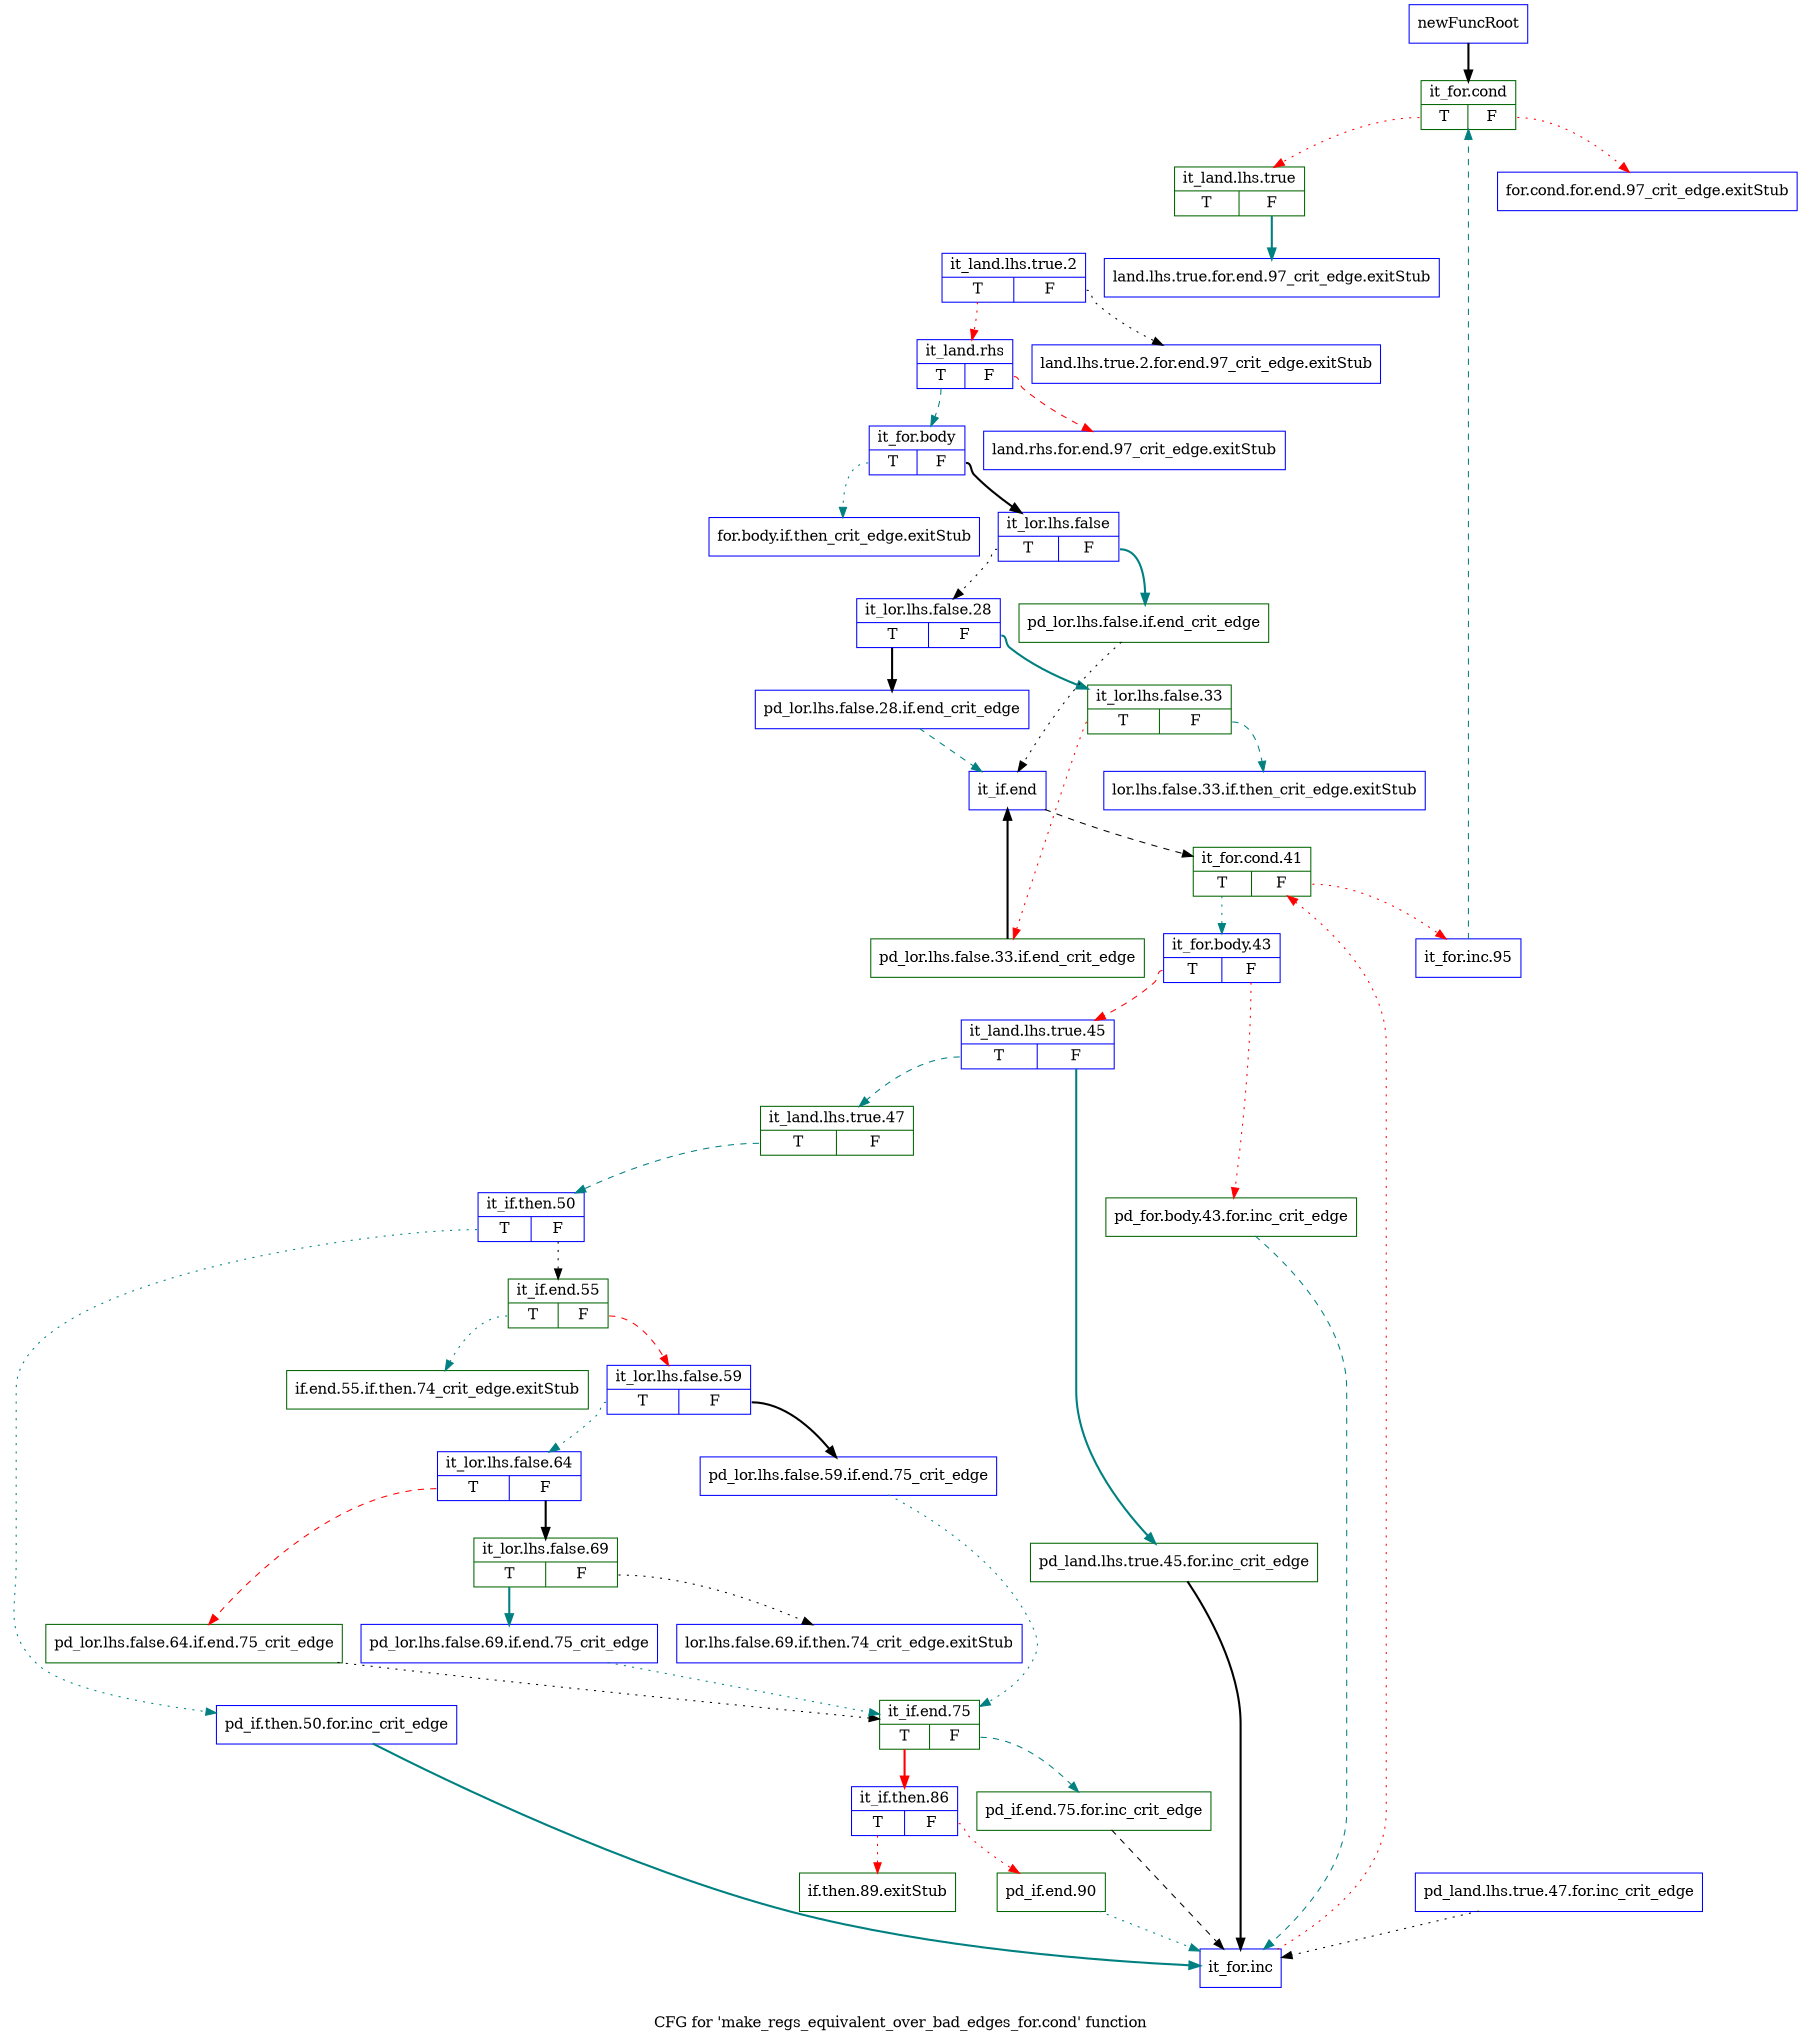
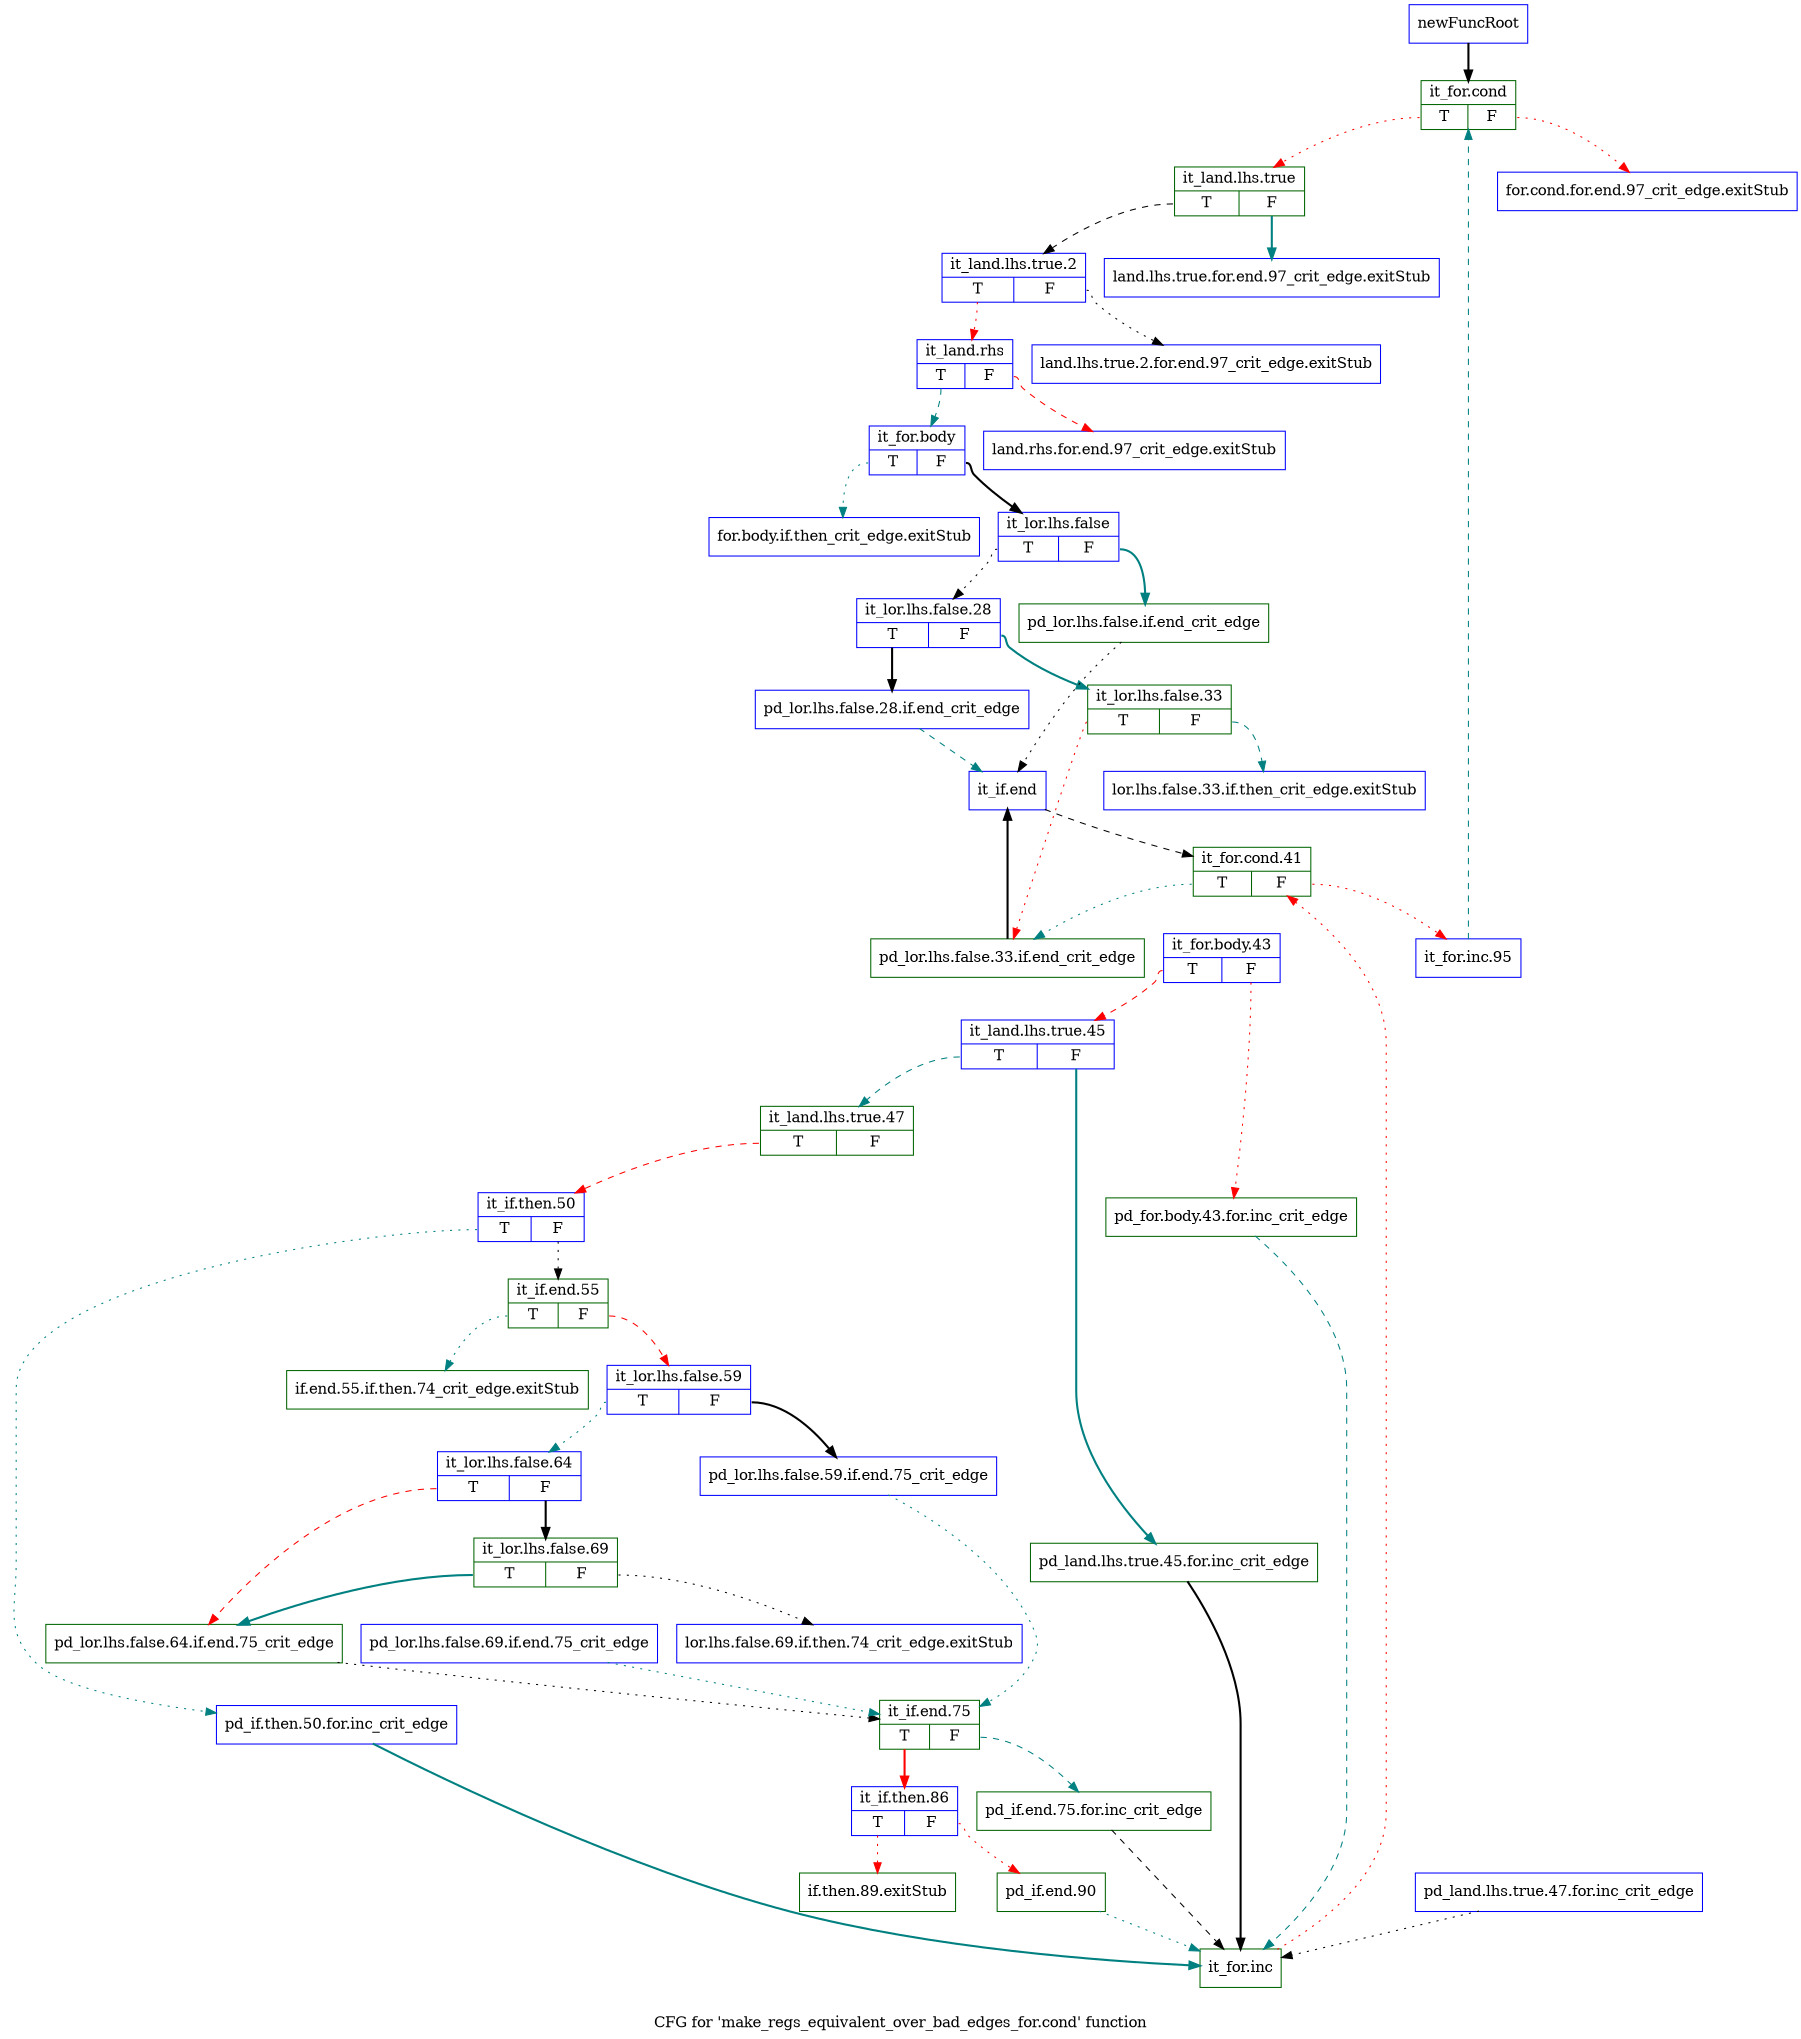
edge "it_land.lhs.true" -> "it_land.lhs.true.2": added
edge "it_for.cond.41" -> "it_for.body.43": now "it_for.cond.41" -> "pd_lor.lhs.false.33.if.end_crit_edge"
edge "it_land.lhs.true.47" -> "it_if.then.50": color teal -> red
edge "it_lor.lhs.false.69" -> "pd_lor.lhs.false.69.if.end.75_crit_edge": now "it_lor.lhs.false.69" -> "pd_lor.lhs.false.64.if.end.75_crit_edge"
node "it_for.inc": color blue -> darkgreen
